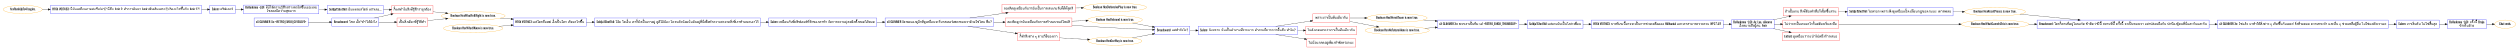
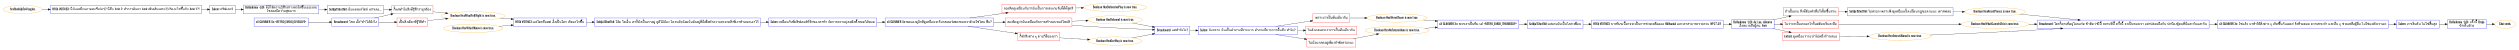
edge "เพราะเราเป็นทีมเดียวกัน" -> "Boolean HexNoFutureAlone is now true.": now "ไม่มีอนาคตอยู่เพียงลำพังหรอกนะ" -> "Boolean HexNoFutureAlone is now true."
node "Boolean HexEntratiAhead is now true.": added
